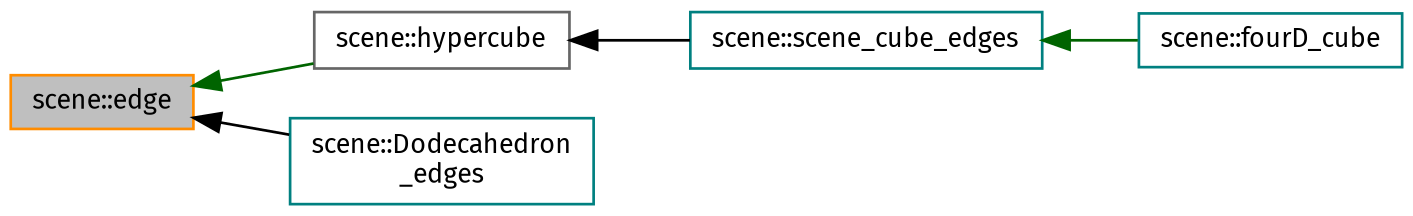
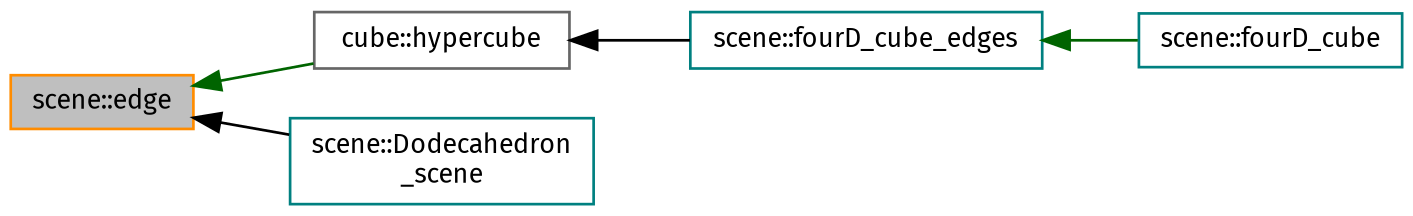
node "scene::hypercube": label "scene::hypercube" -> "cube::hypercube"
node "scene::scene_cube_edges": label "scene::scene_cube_edges" -> "scene::fourD_cube_edges"
node "scene::Dodecahedron _edges": label "scene::Dodecahedron _edges" -> "scene::Dodecahedron _scene"
